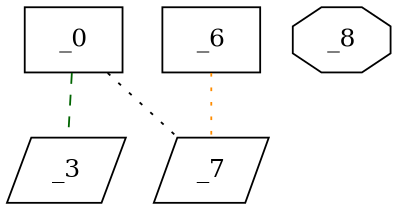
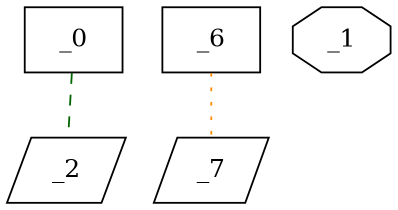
node "_8": label "_8" -> "_1"
edge "_0" -- "_7": removed
node "_3": label "_3" -> "_2"
